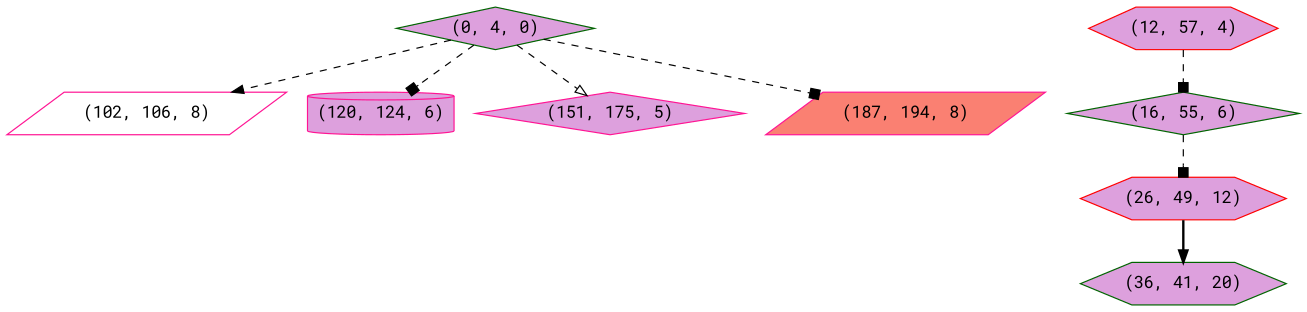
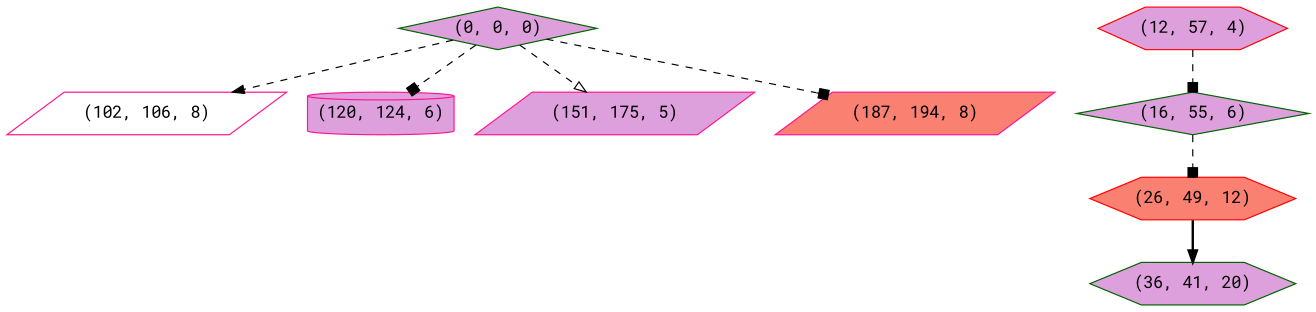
node "(0, 4, 0)": label "(0, 4, 0)" -> "(0, 0, 0)"
node "(151, 175, 5)": shape diamond -> parallelogram
node "(26, 49, 12)": fillcolor plum -> salmon
